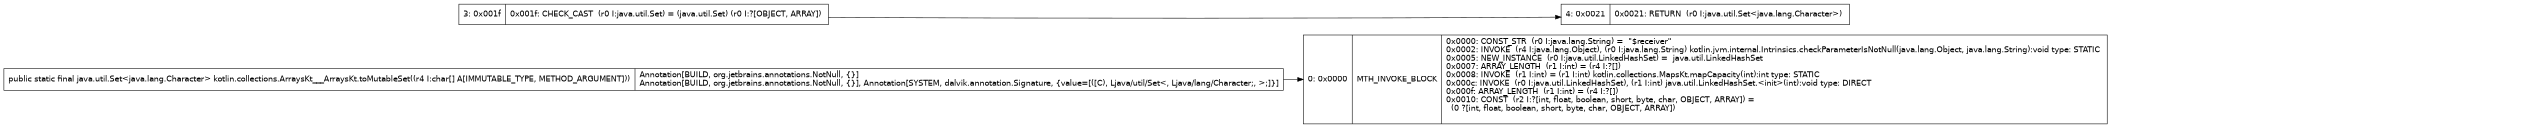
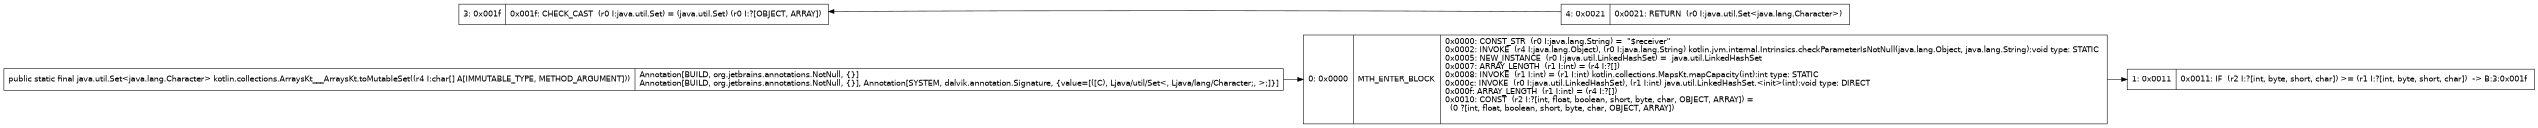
edge "3: 0x001f" -> "4: 0x0021": reversed
node "0: 0x0000": text "MTH_INVOKE_BLOCK" -> "MTH_ENTER_BLOCK"
node "1: 0x0011": added
